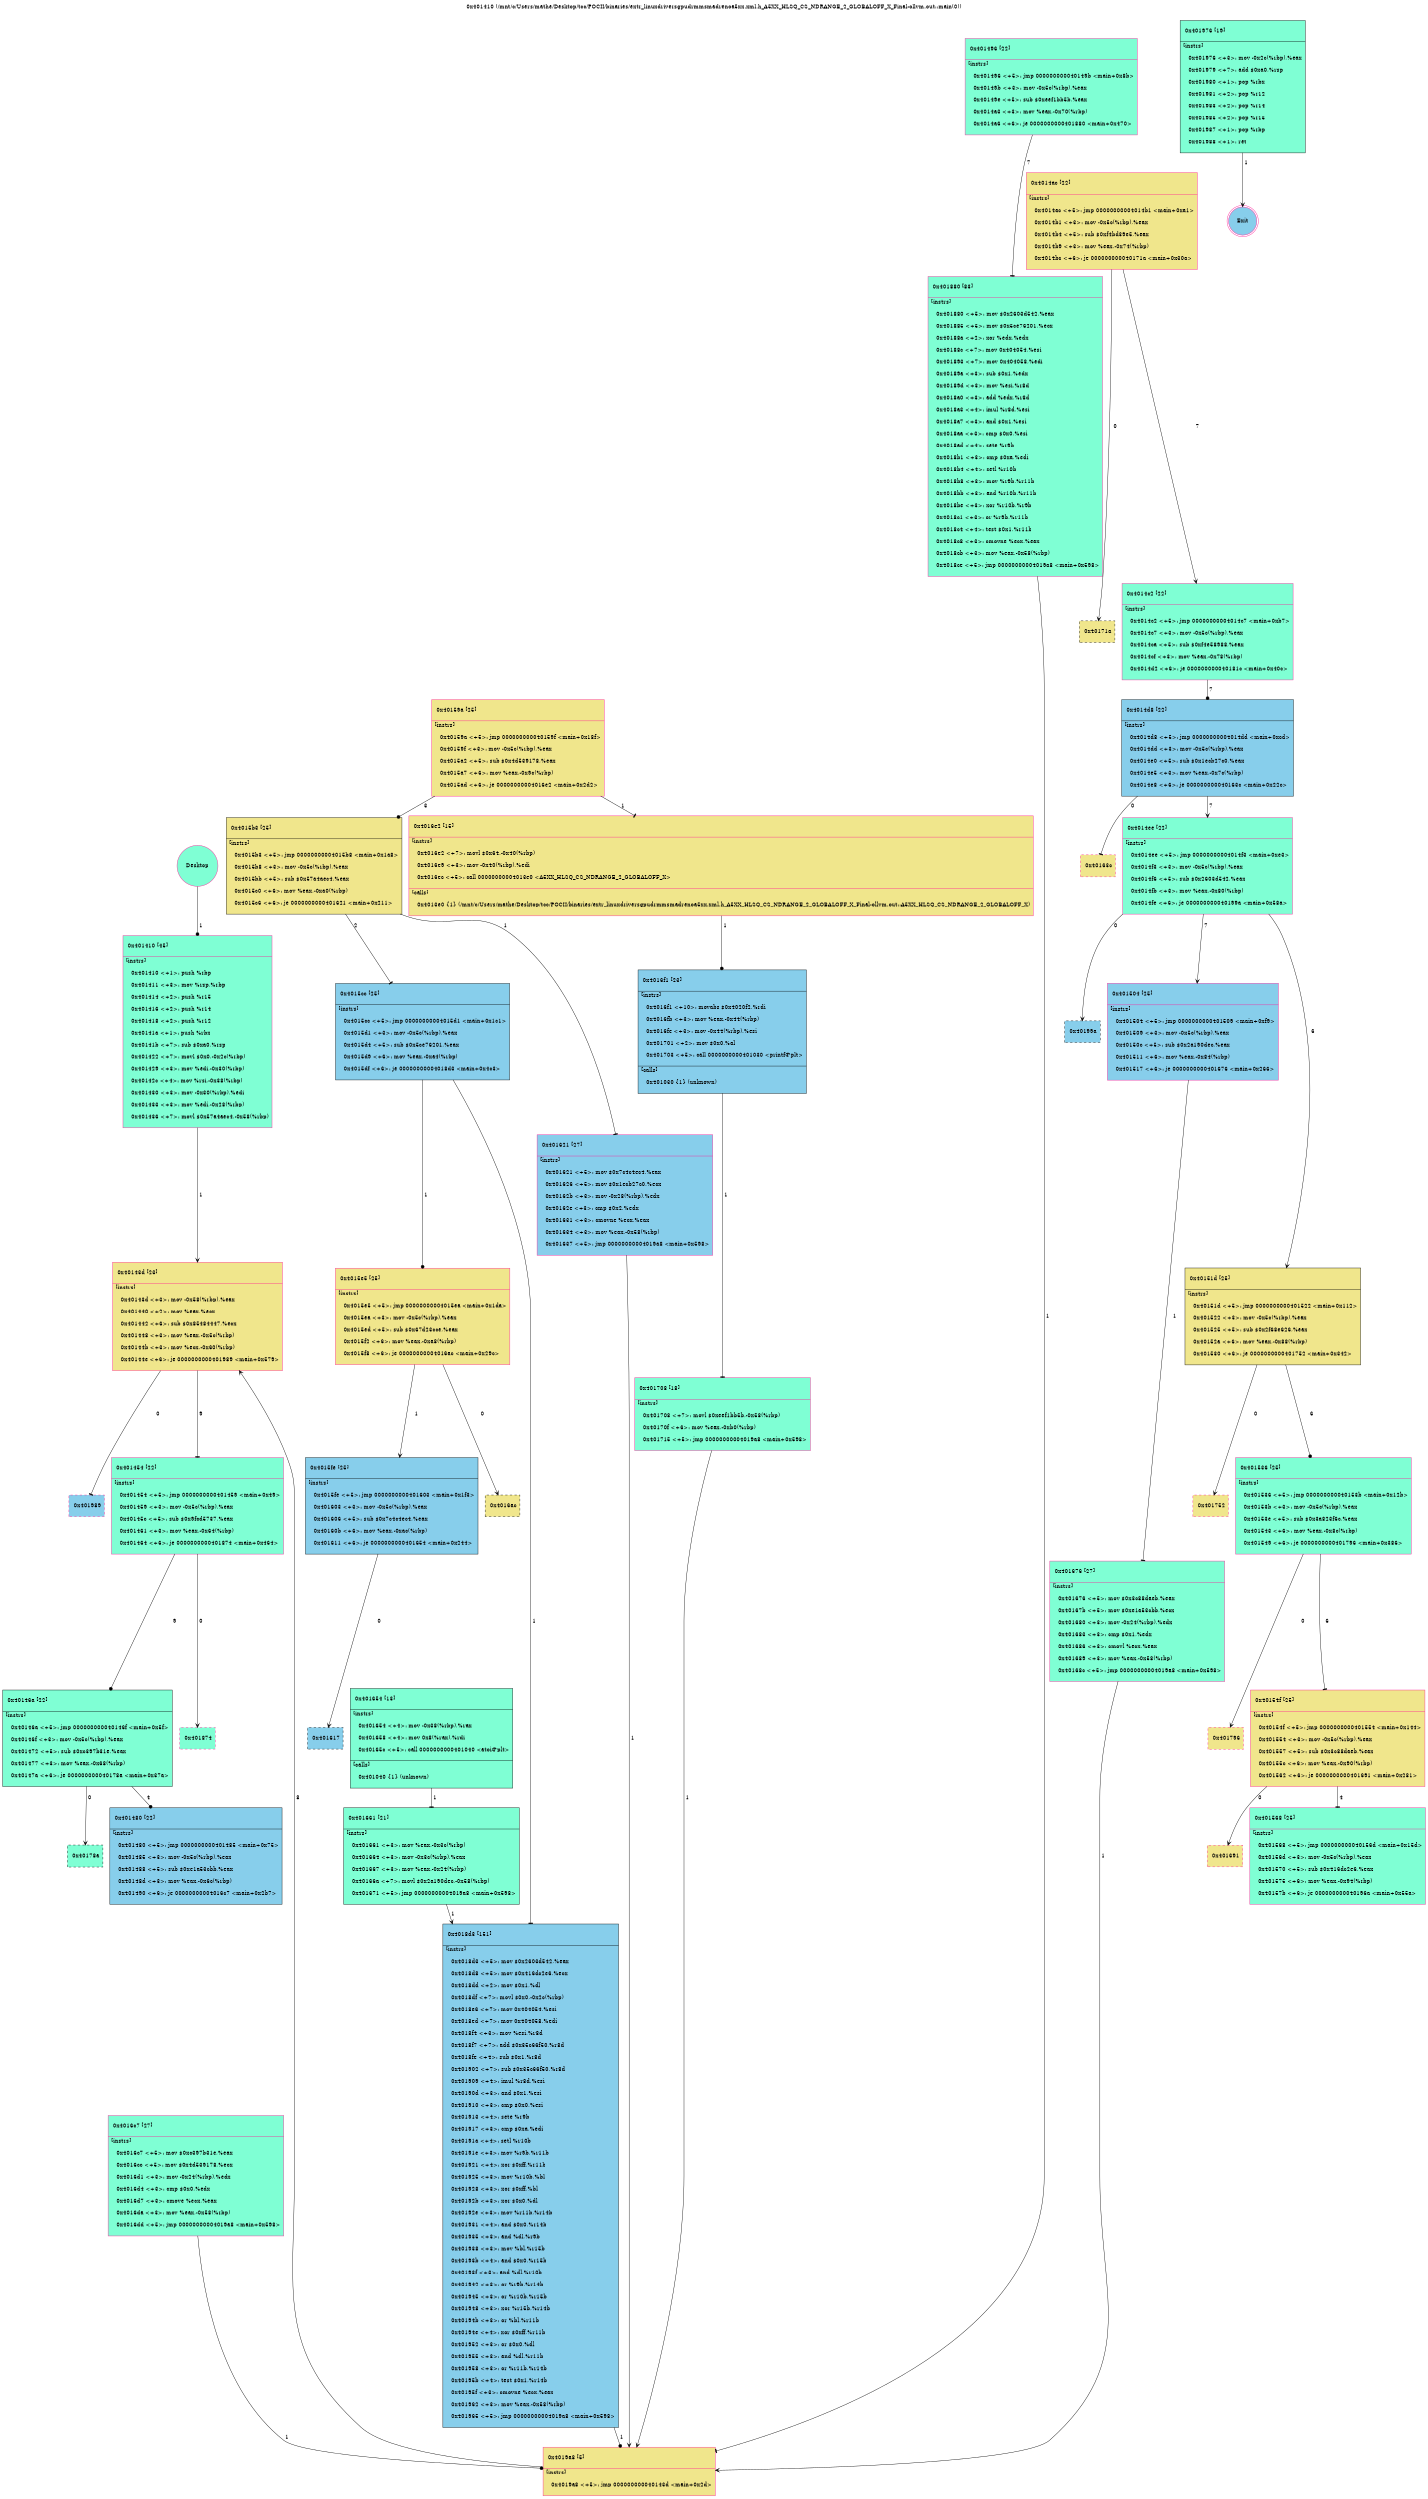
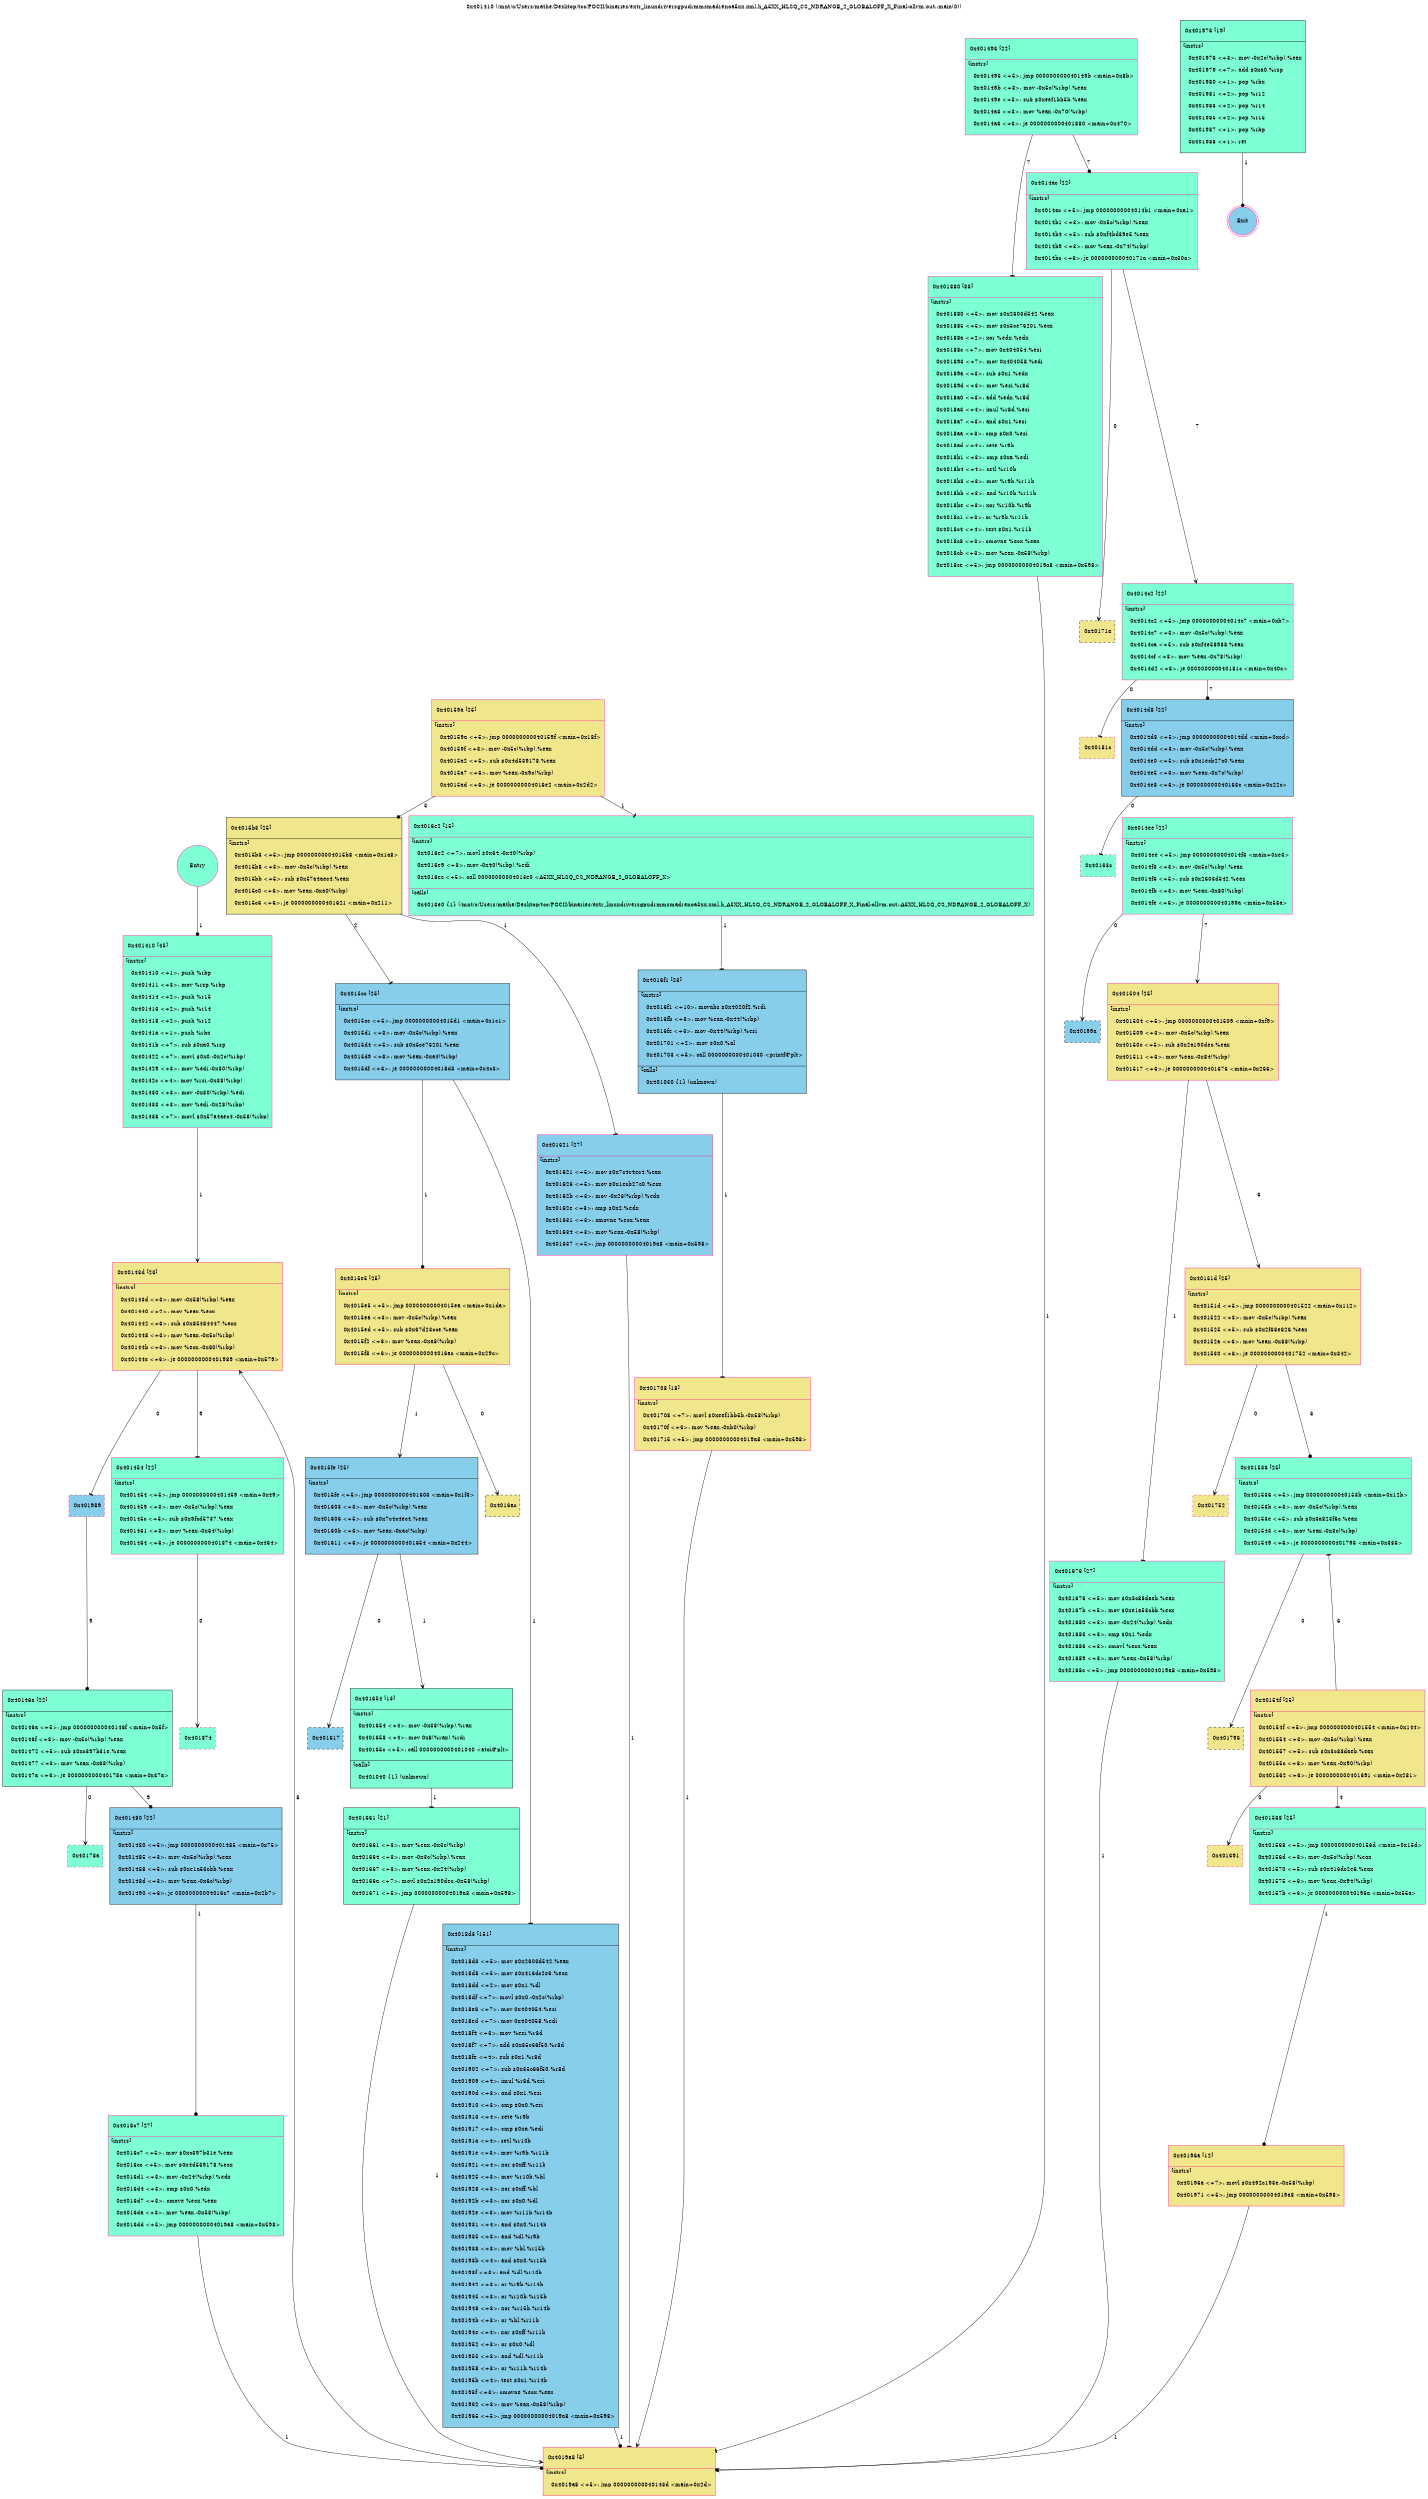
edge "0x401496 [22]" -> "0x4014ac [22]": added, label "7"
edge "0x401976 [19]" -> "Exit": arrowhead vee -> dot
node "0x4014ac [22]": fillcolor khaki -> aquamarine
node "0x40181c": added
edge "0x4014d8 [22]" -> "0x4014ee [22]": removed, label "7"
node "Desktop": label "Desktop" -> "Entry"
node "0x4016e2 [15]": fillcolor khaki -> aquamarine
node "0x40163c": fillcolor khaki -> aquamarine
edge "0x4016e2 [15]" -> "0x4016f1 [23]": arrowhead dot -> tee
node "0x401504 [25]": fillcolor skyblue -> khaki
edge "0x4014ee [22]" -> "0x40151d [25]": now "0x401504 [25]" -> "0x40151d [25]"
node "0x40151d [25]": color black -> deeppink
node "0x401708 [18]": fillcolor aquamarine -> khaki
edge "0x4015fe [25]" -> "0x401654 [13]": added, label "1"
edge "0x401454 [22]" -> "0x40146a [22]": now "0x401989" -> "0x40146a [22]"
edge "0x401536 [25]" -> "0x40154f [25]": reversed
node "0x401796": color deeppink -> black
edge "0x40146a [22]" -> "0x401480 [22]": label " 4" -> " 9"
edge "0x401621 [27]" -> "0x4019a8 [5]": arrowhead vee -> tee
node "0x40178a": color black -> deeppink
edge "0x401661 [21]" -> "0x4018d3 [151]": now "0x401661 [21]" -> "0x4019a8 [5]"
edge "0x401480 [22]" -> "0x4016c7 [27]": added, label "1"
node "0x40196a [12]": added
